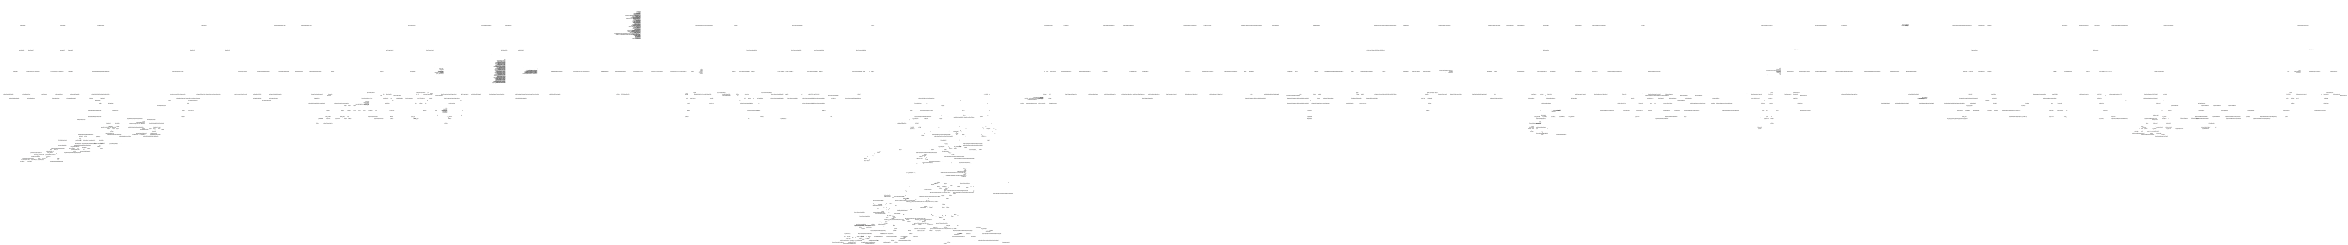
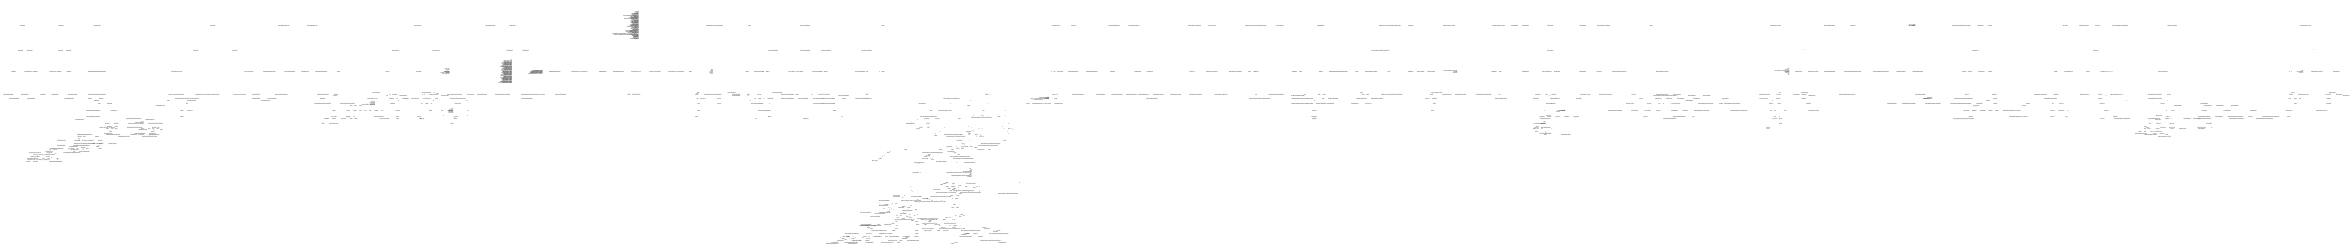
node "Entry Nancy.Demo.RequestDependencyClass.GetContent()": removed
node "Entry string.Concat(object, object, object)": removed
